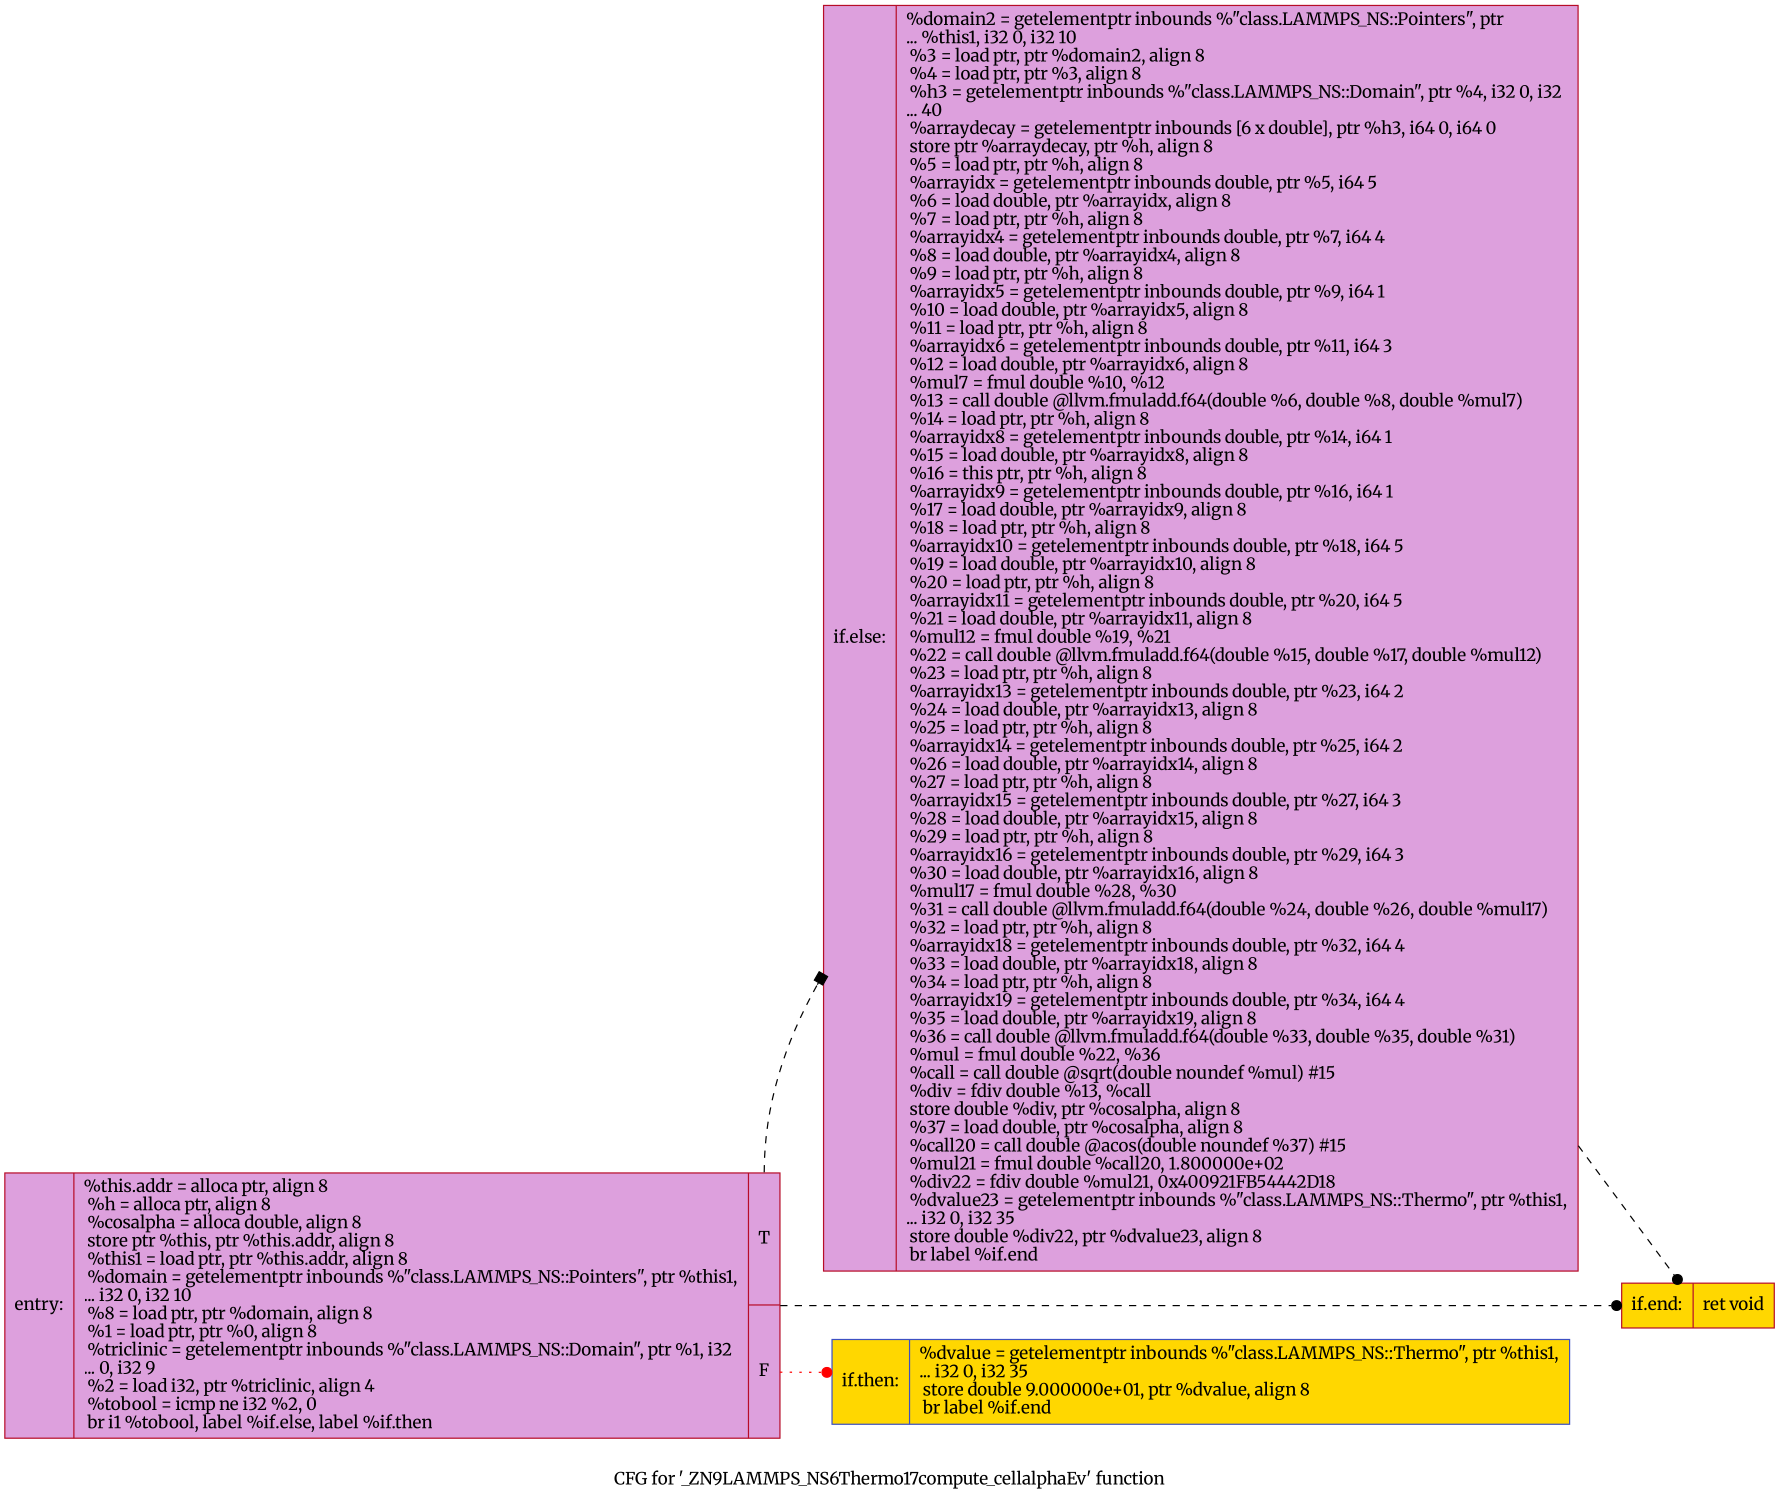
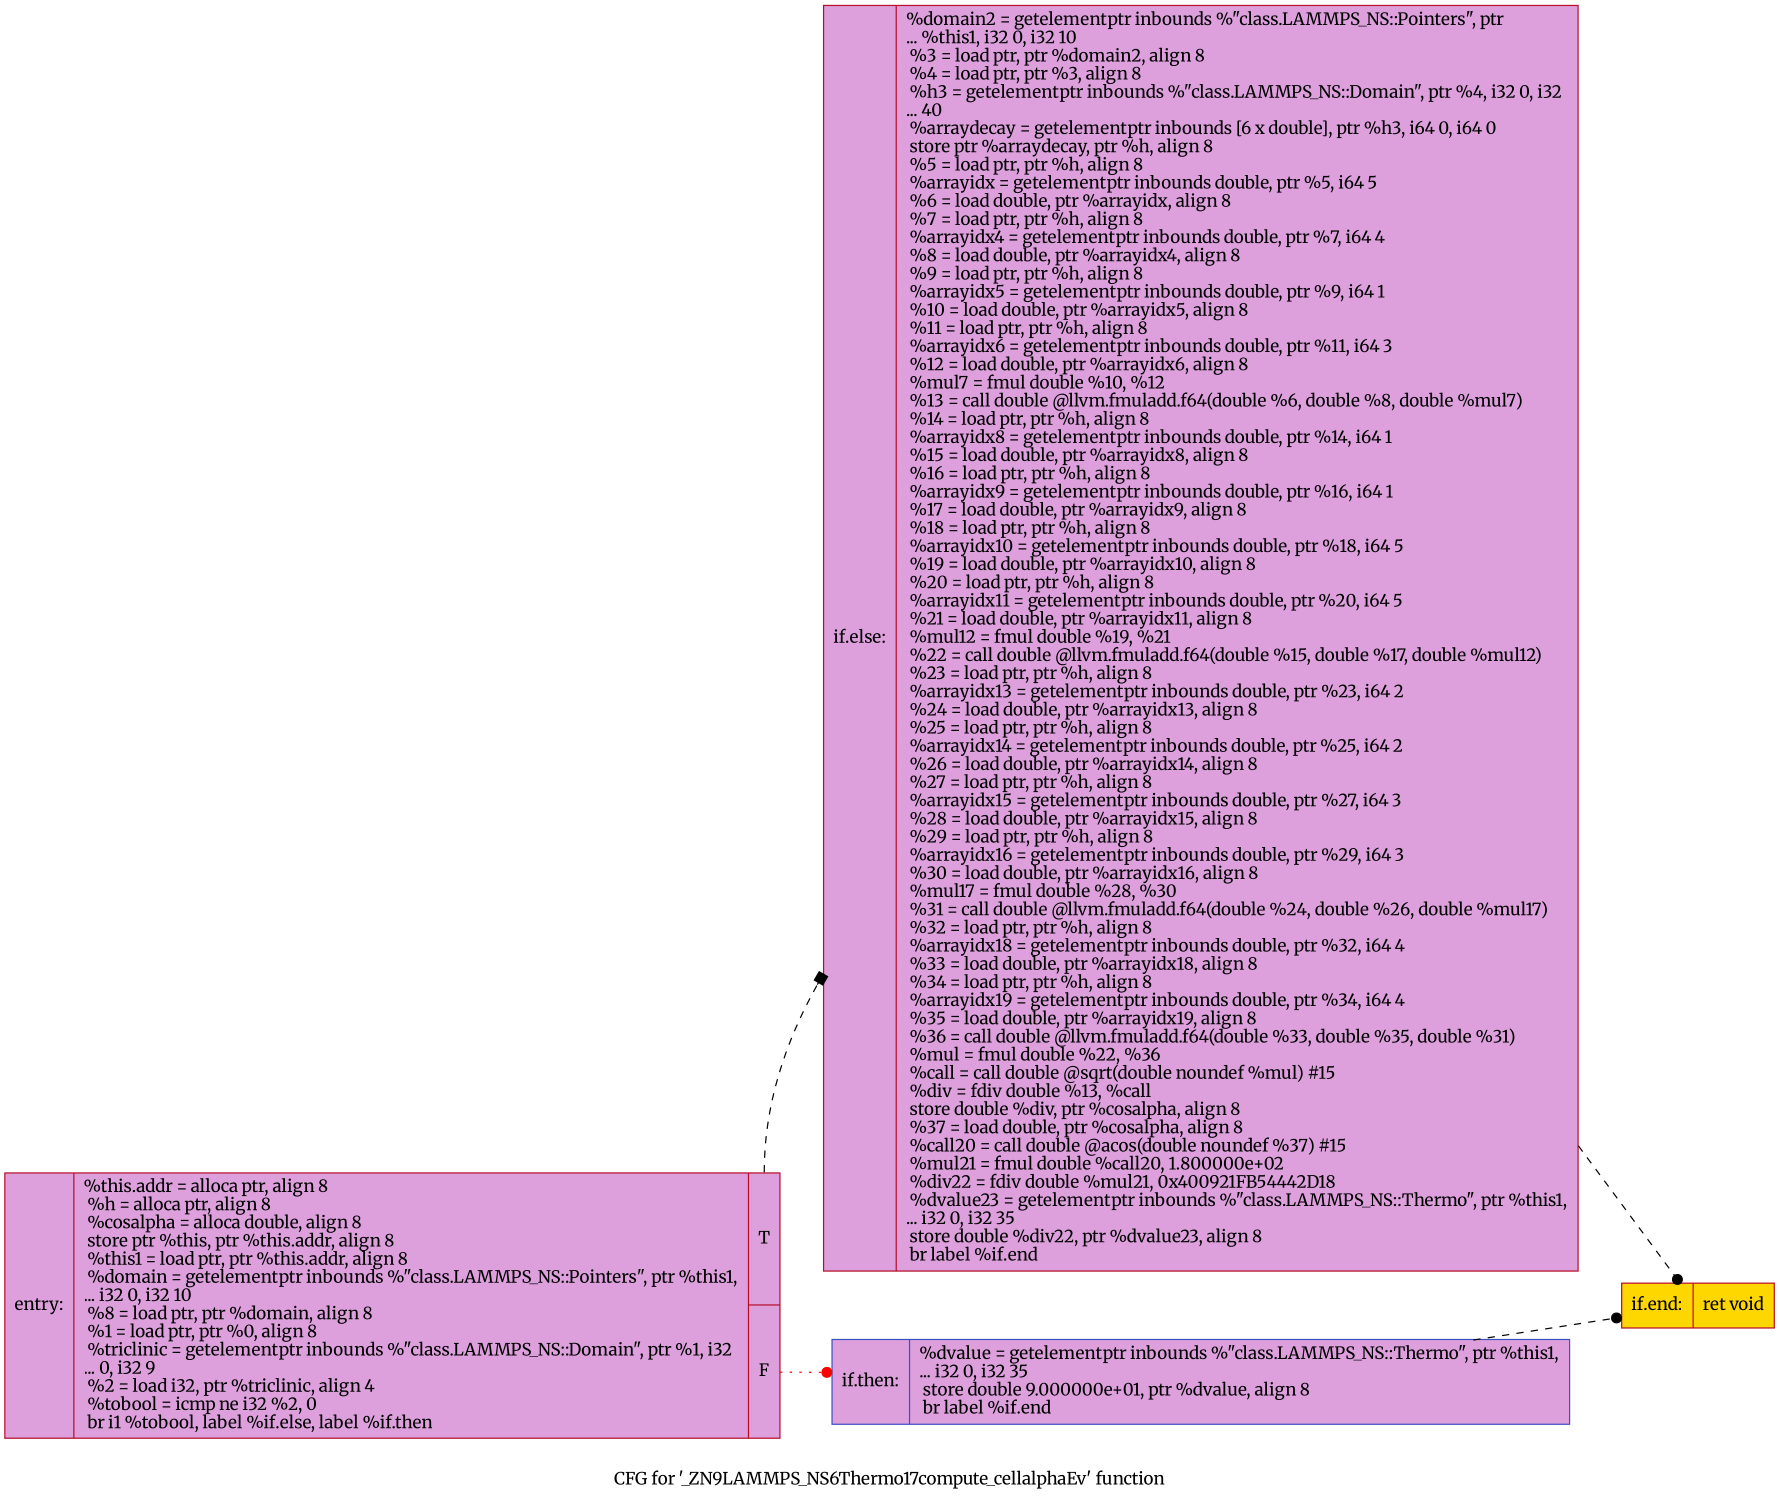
node "if.else:": text "%16 = this ptr, ptr %h, align 8" -> "%16 = load ptr, ptr %h, align 8"
edge "entry:" -> "if.end:": now "if.then:" -> "if.end:"
node "if.then:": fillcolor gold -> plum
